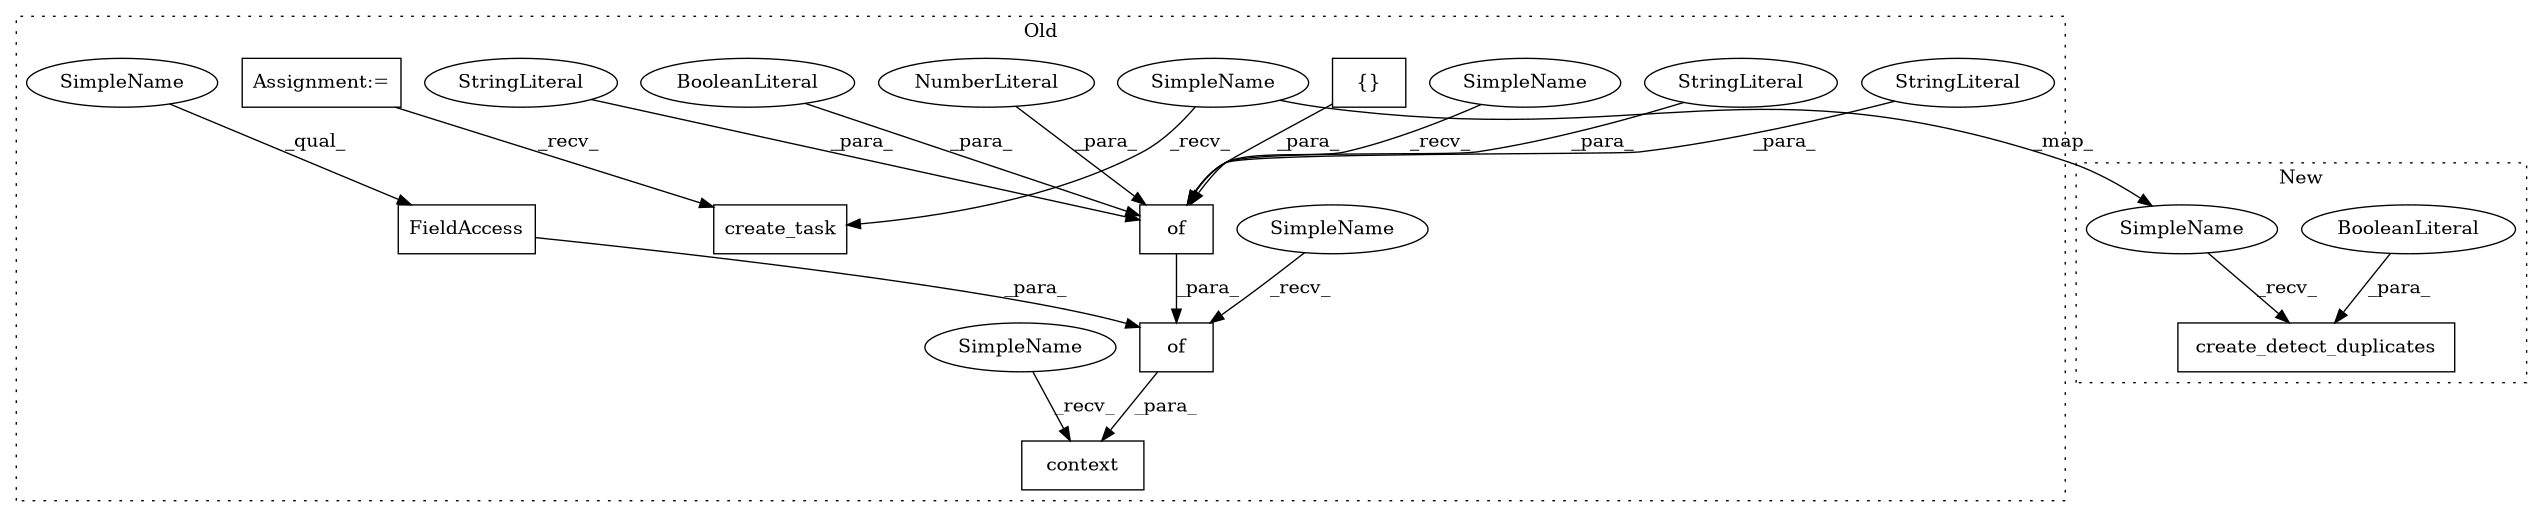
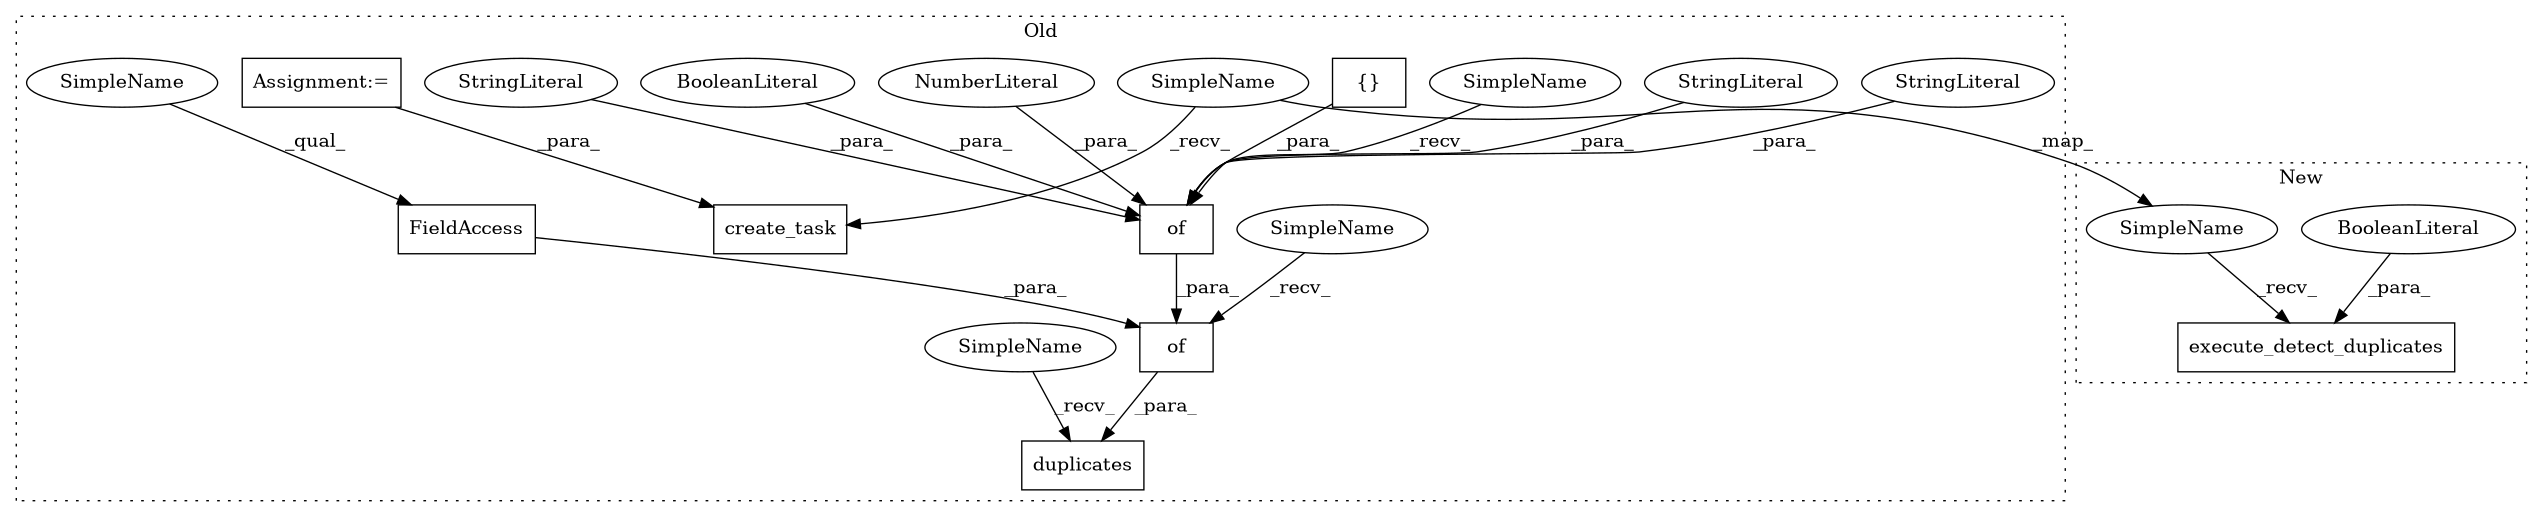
edge "Assignment:=" -> "create_task": label "_recv_" -> "_para_"
node "create_detect_duplicates": label "create_detect_duplicates" -> "execute_detect_duplicates"
node "context": label "context" -> "duplicates"
